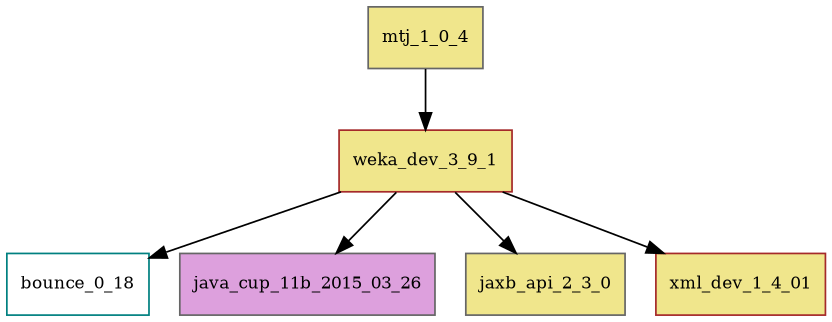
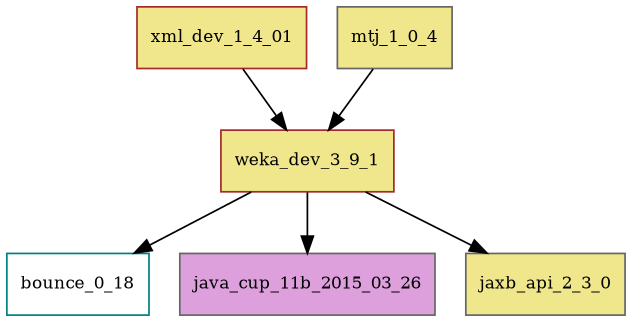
edge "weka_dev_3_9_1" -> "xml_dev_1_4_01": reversed
